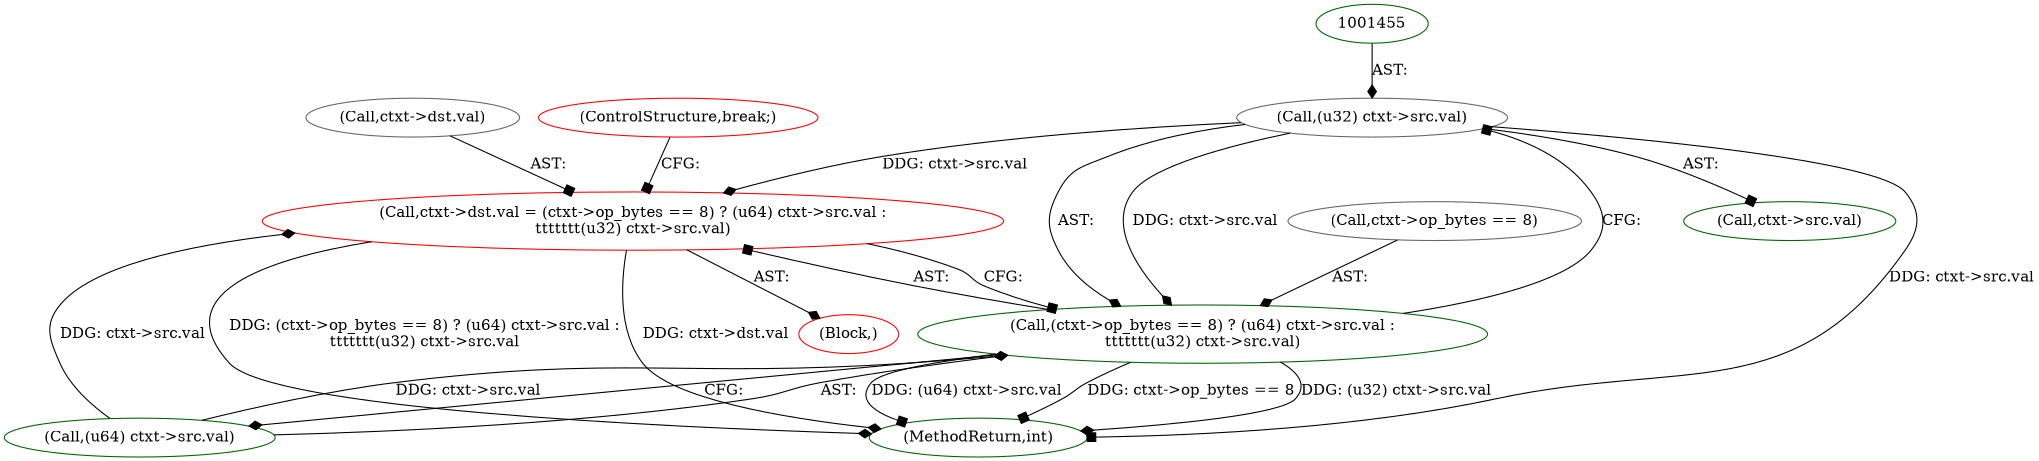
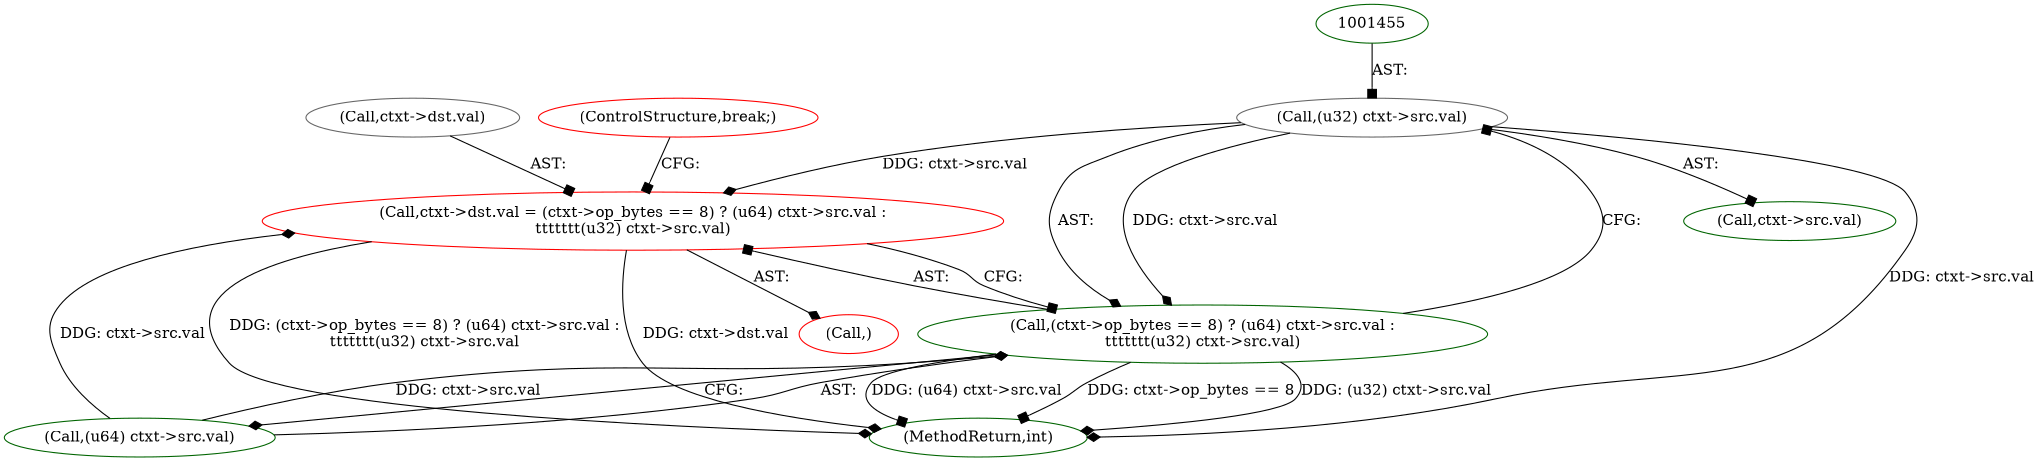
edge "1001455" -> "(Call,(u32) ctxt->src.val)": arrowhead diamond -> box
node "(Call,ctxt->op_bytes == 8)": removed
node "(Block,)": label "(Block,)" -> "(Call,)"
edge "(Call,(u32) ctxt->src.val)" -> "(MethodReturn,int)": arrowhead box -> diamond
